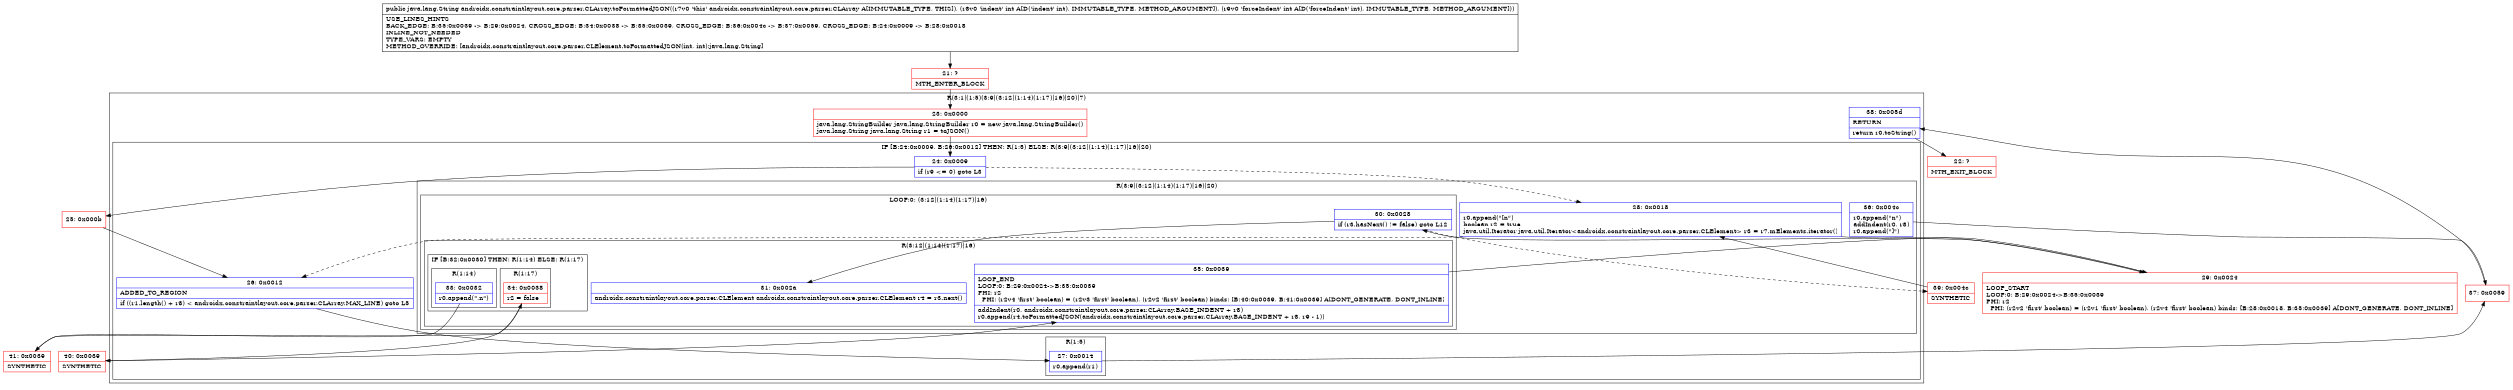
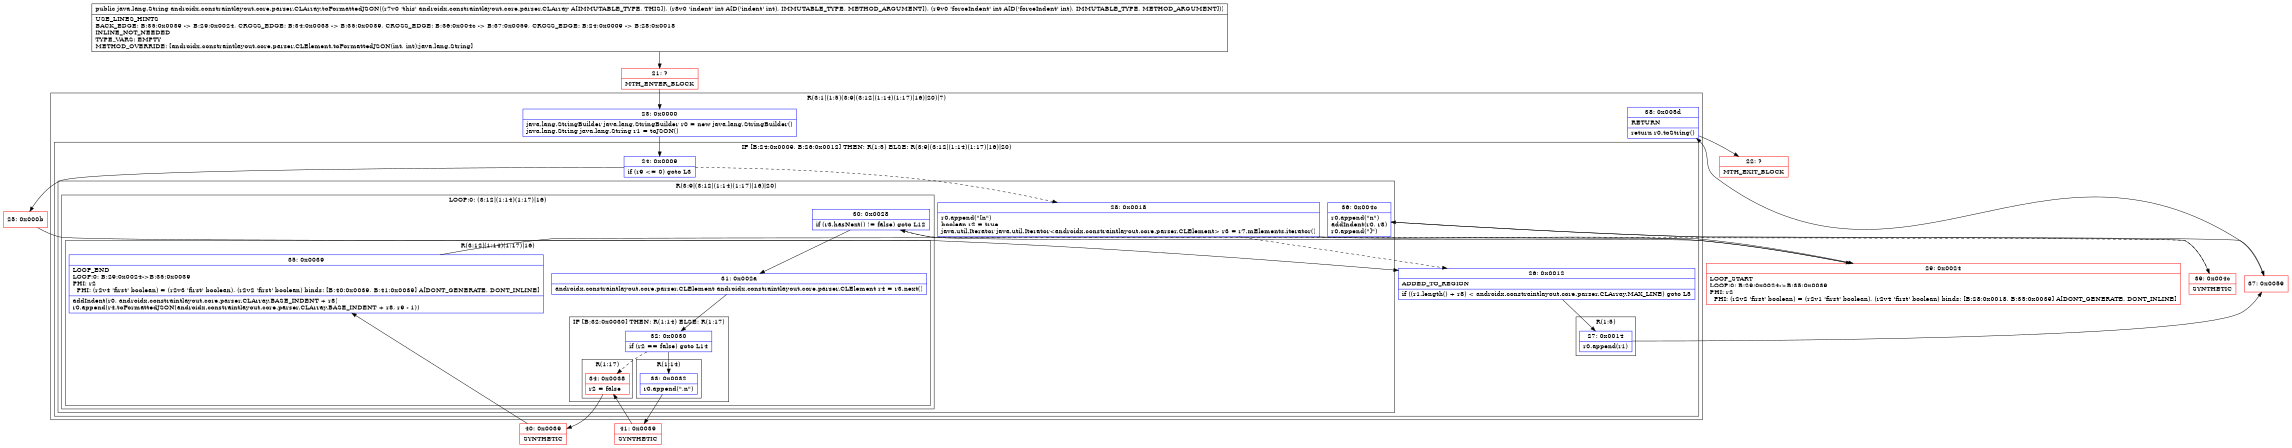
node "23: 0x0000": color red -> blue
edge "39: 0x004c" -> "28: 0x0018": now "39: 0x004c" -> "36: 0x004c"
node "32: 0x0030": added
